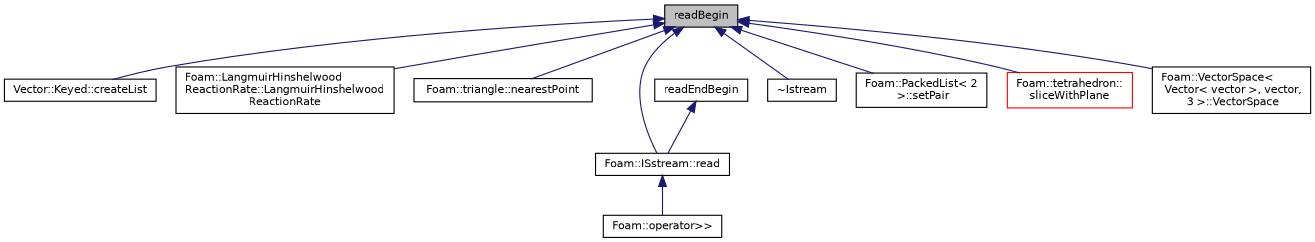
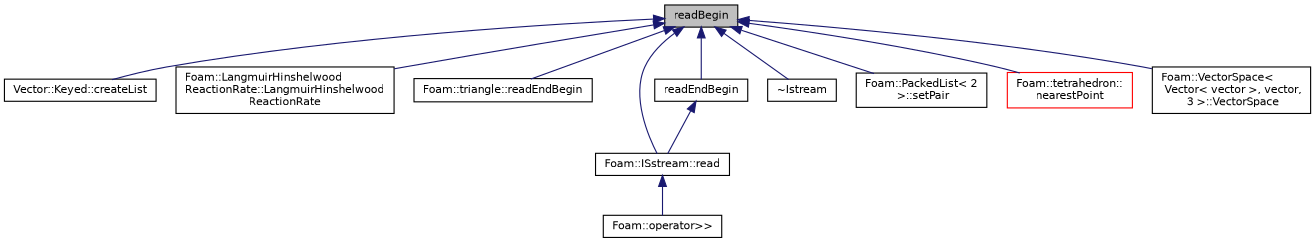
edge "readEndBegin" -> "readBegin": added
node "Foam::triangle::nearestPoint": label "Foam::triangle::nearestPoint" -> "Foam::triangle::readEndBegin"
node "Foam::tetrahedron:: sliceWithPlane": label "Foam::tetrahedron:: sliceWithPlane" -> "Foam::tetrahedron:: nearestPoint"
